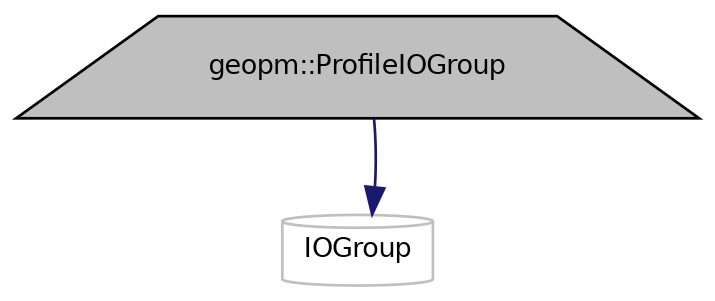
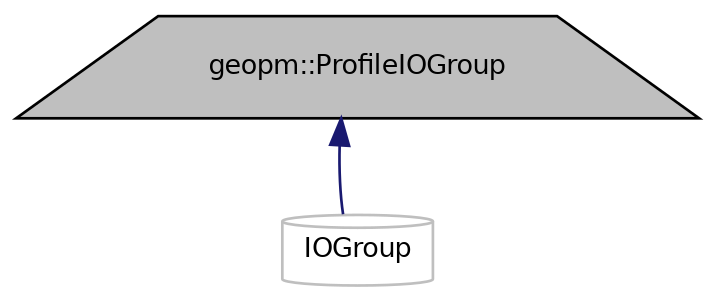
edge "geopm::ProfileIOGroup" -> "IOGroup": reversed
